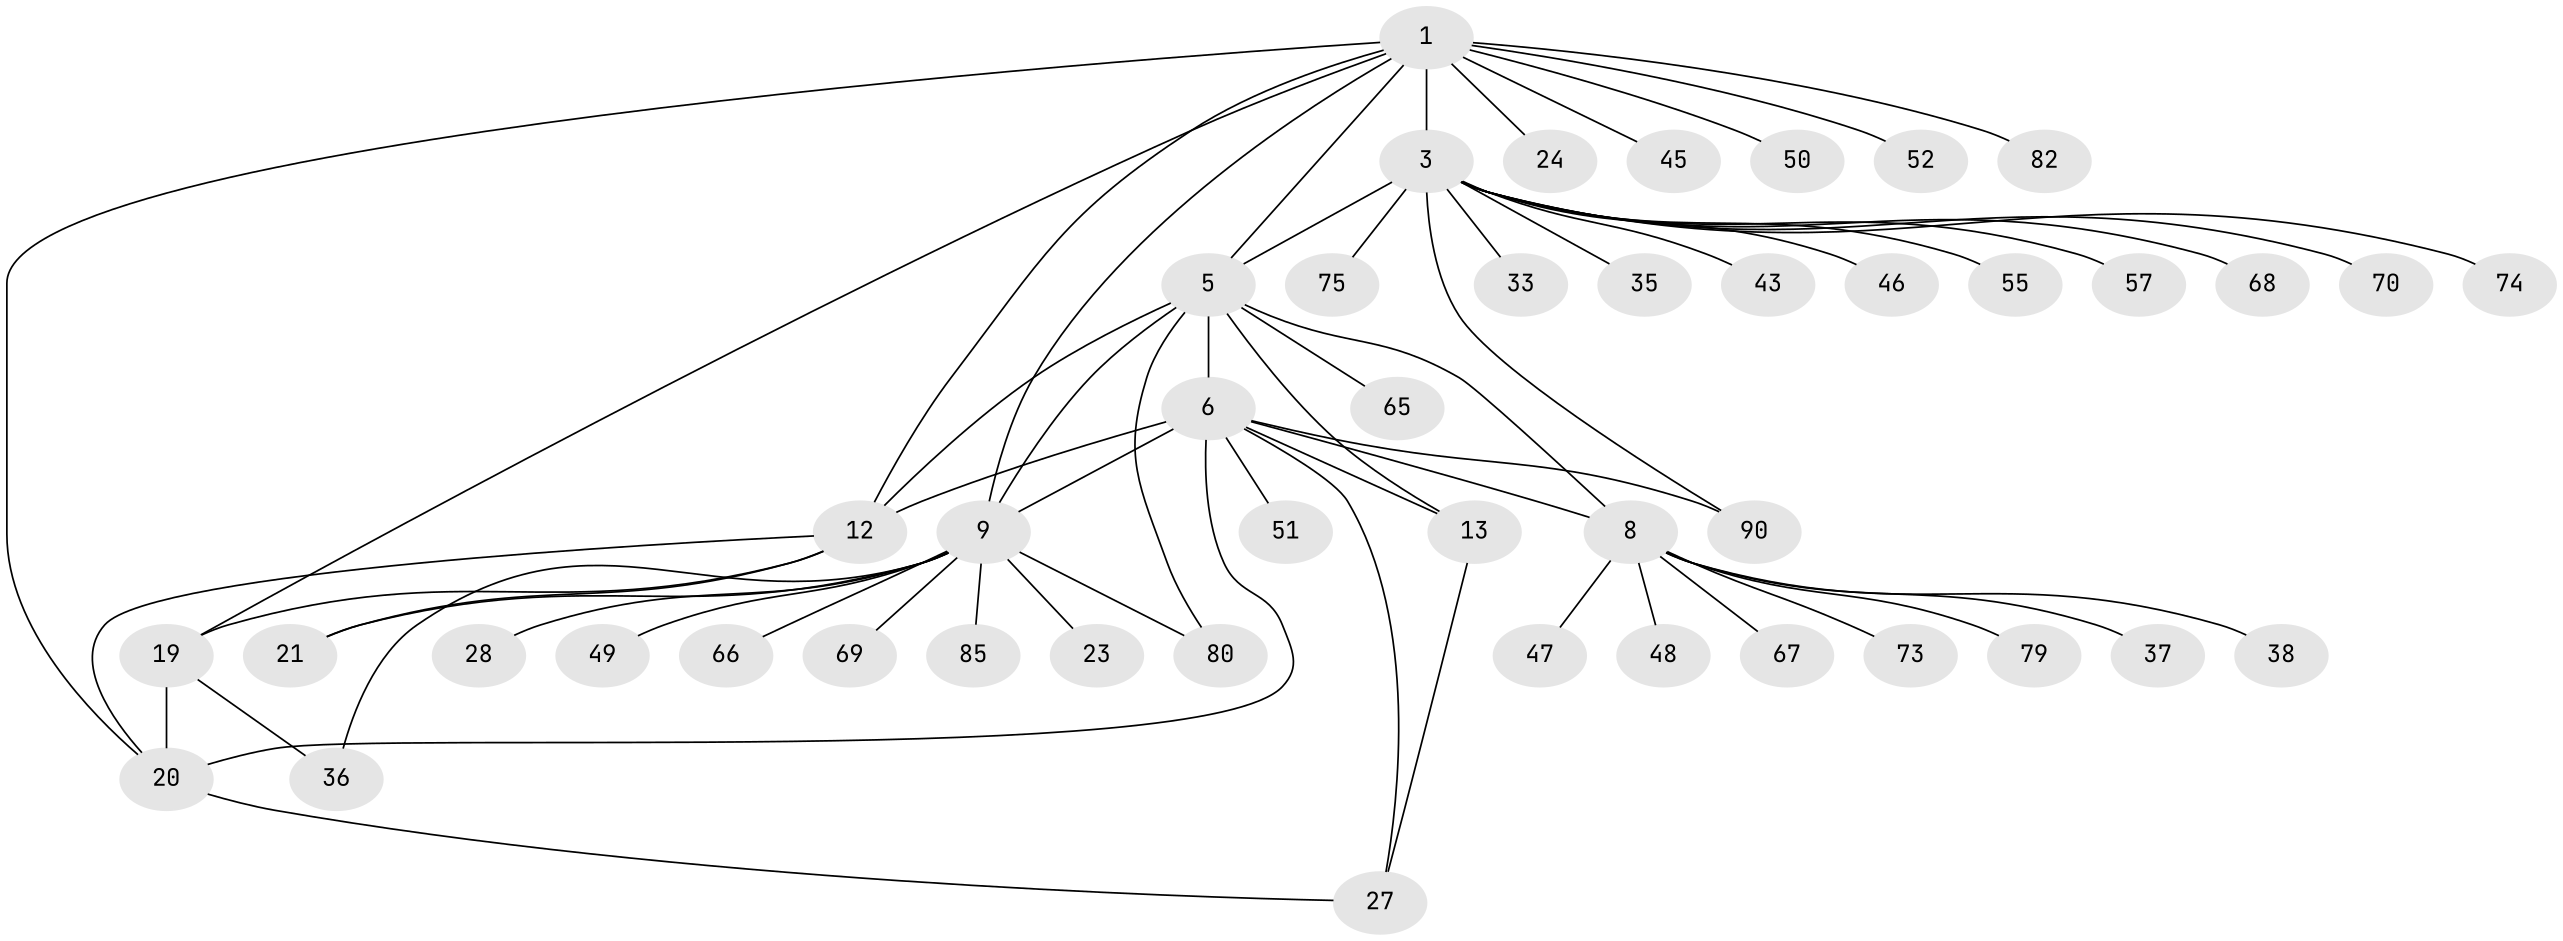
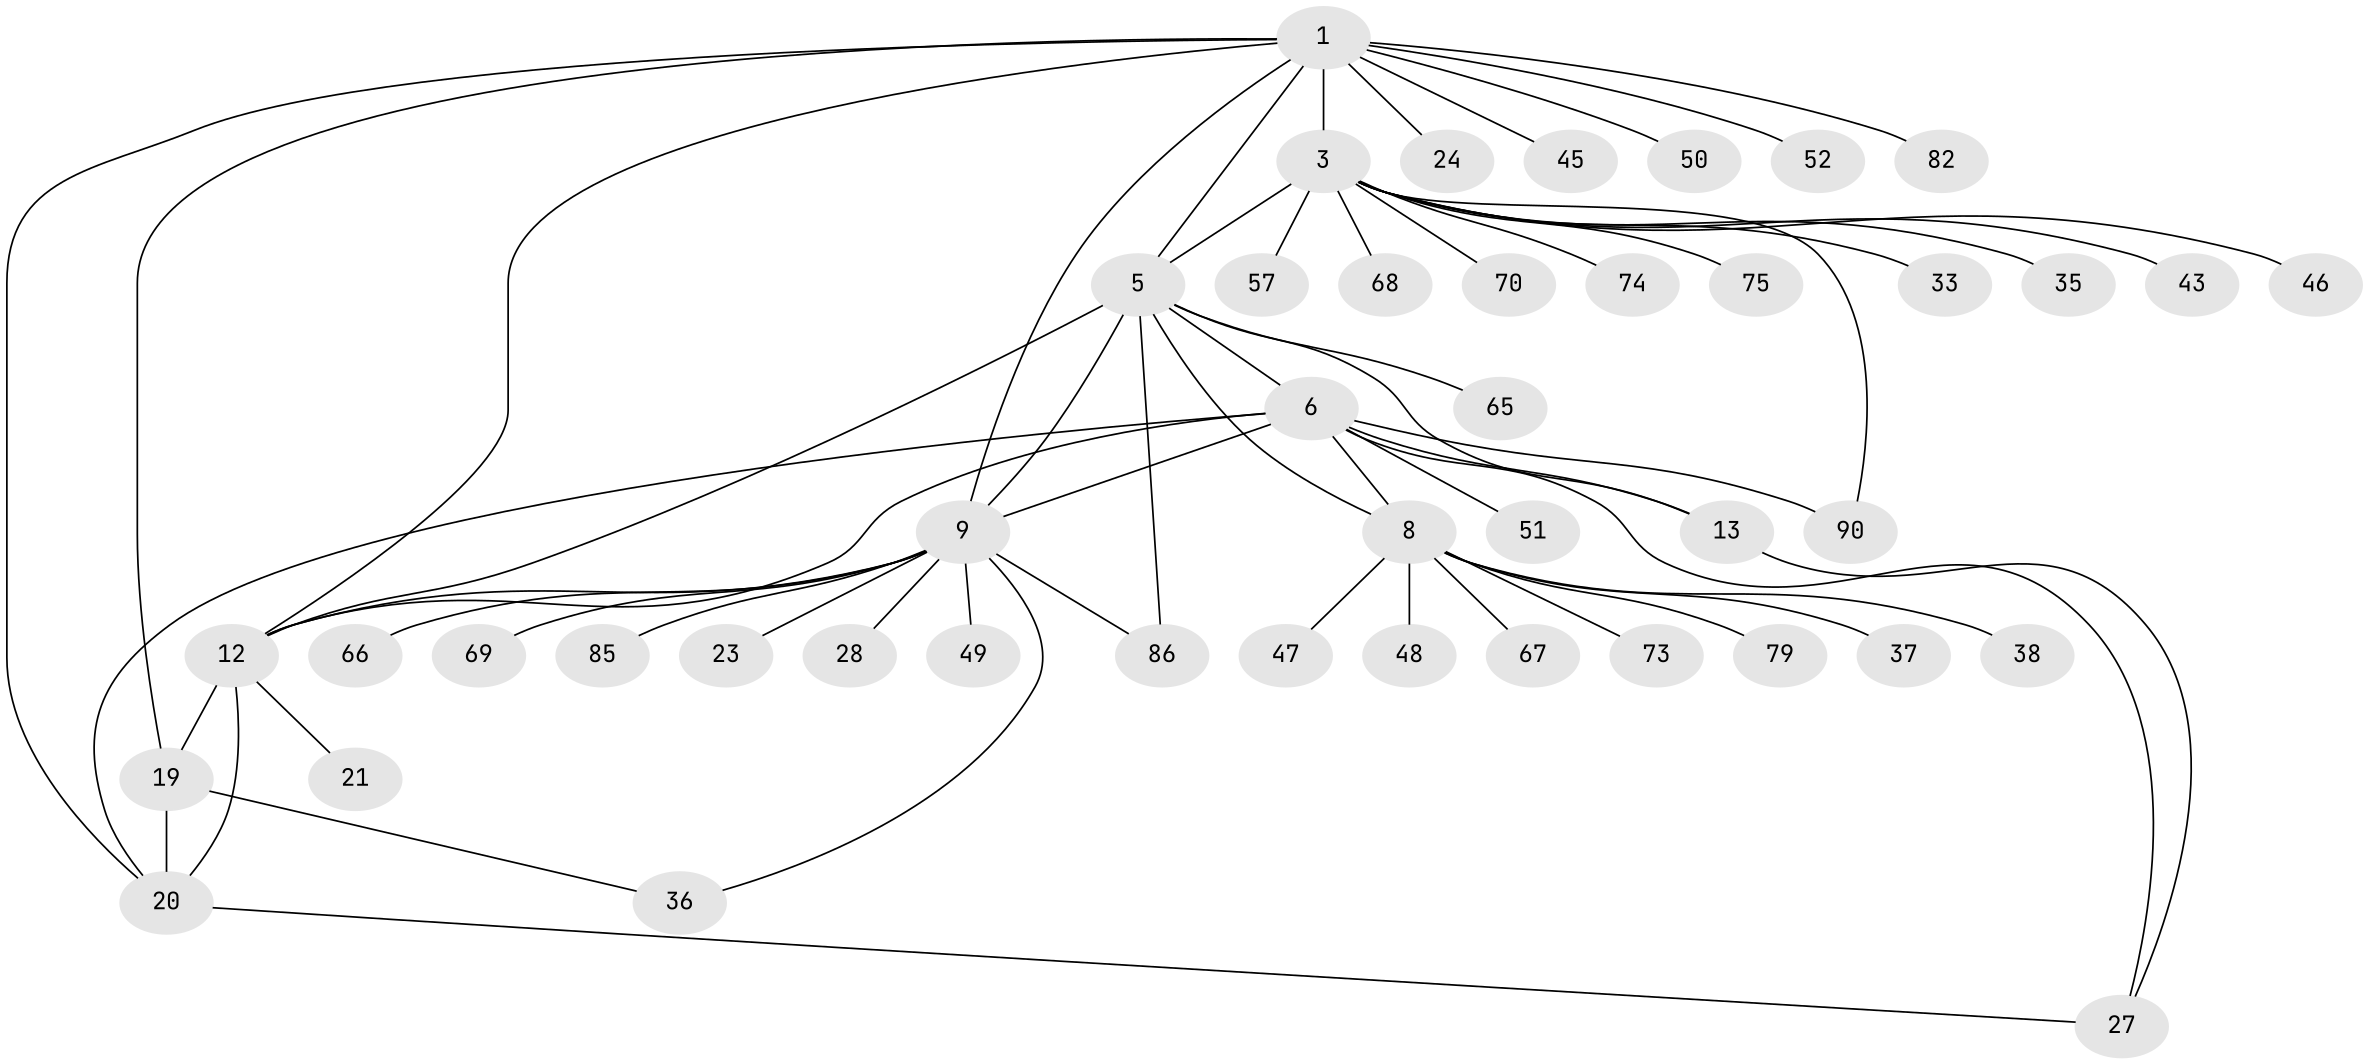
node "55": removed
edge "9" -- "21": now "9" -- "12"
node "80": label "80" -> "86"
